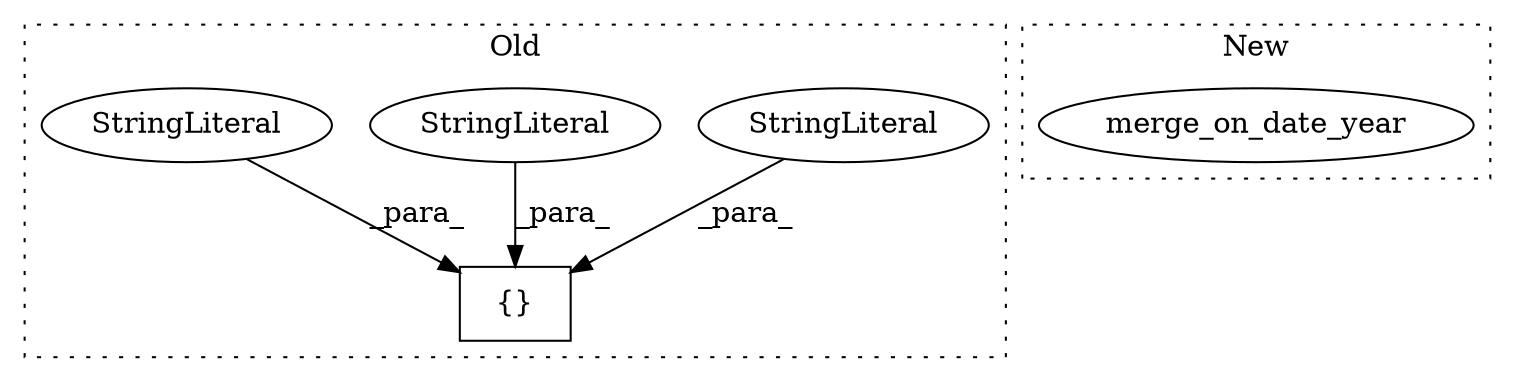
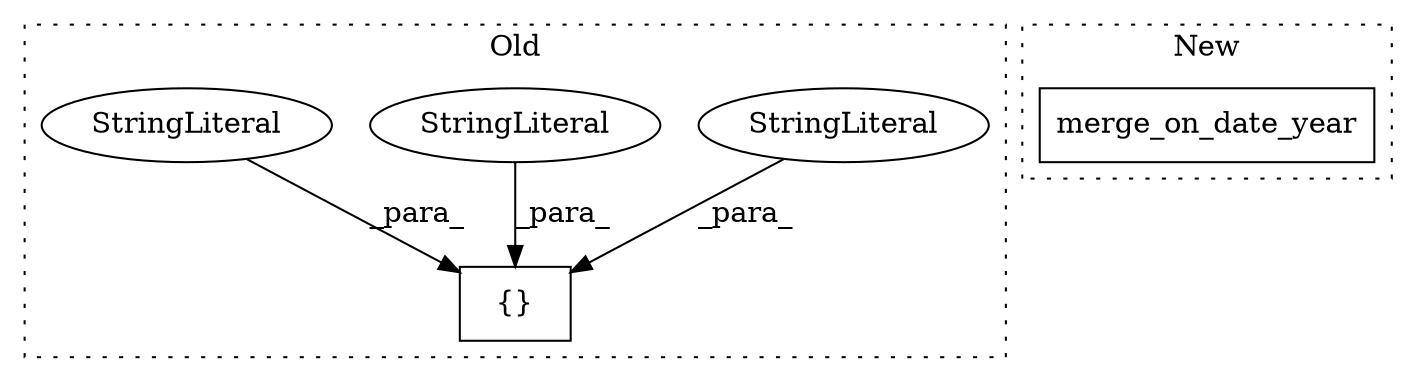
node "merge_on_date_year": shape ellipse -> box
